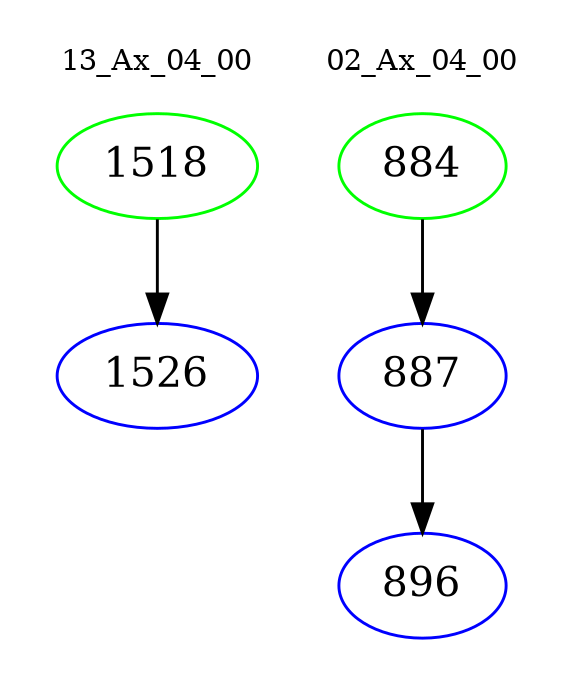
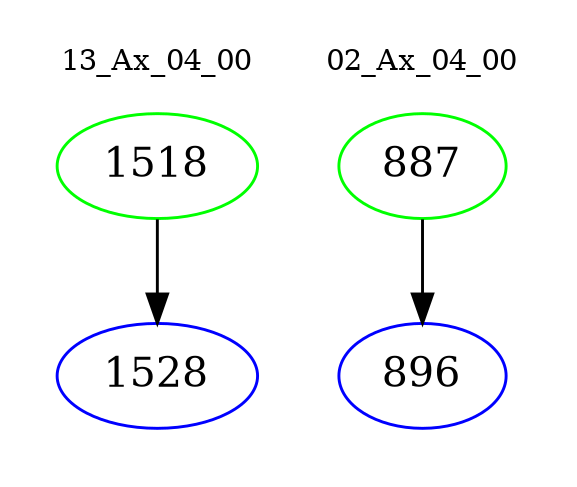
node "884": removed
node "1526": label "1526" -> "1528"
node "887": color blue -> green
